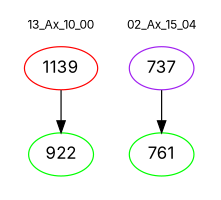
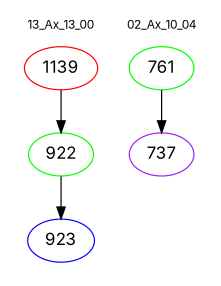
cluster "13_Ax_10_00": label "13_Ax_10_00" -> "13_Ax_13_00"
cluster "02_Ax_15_04": label "02_Ax_15_04" -> "02_Ax_10_04"
edge "737" -> "761": reversed
node "923": added
